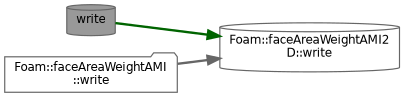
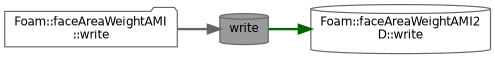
edge "Foam::faceAreaWeightAMI ::write" -> "Foam::faceAreaWeightAMI2 D::write": now "Foam::faceAreaWeightAMI ::write" -> "write"
